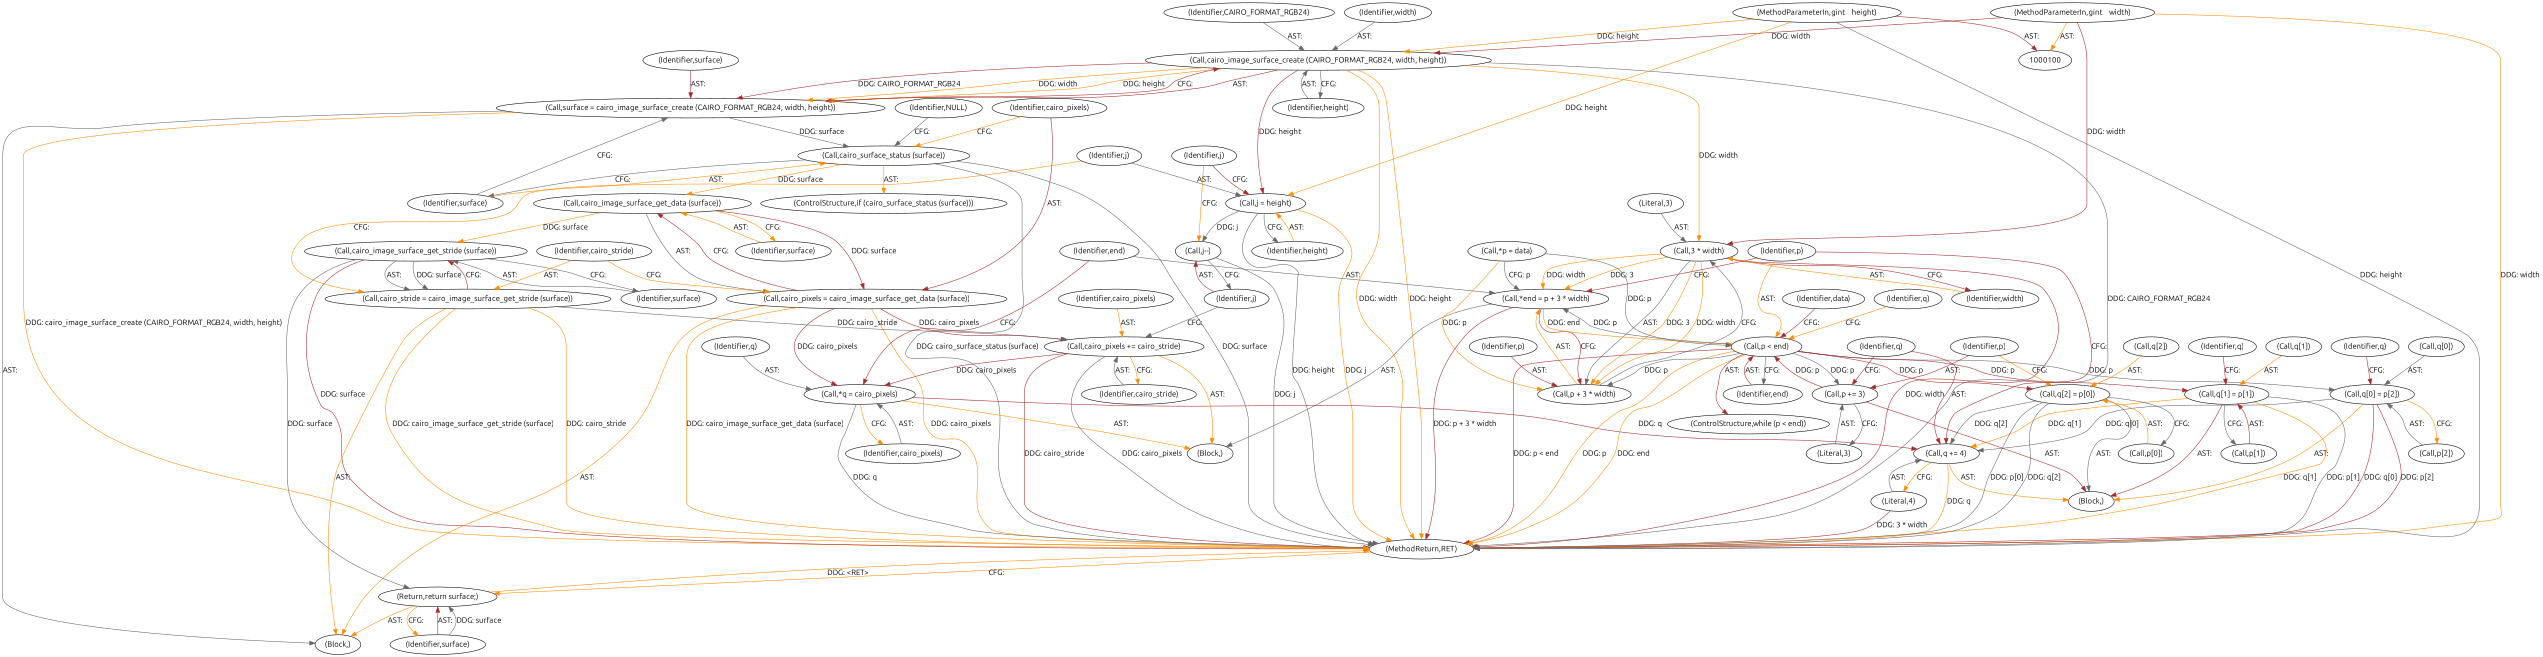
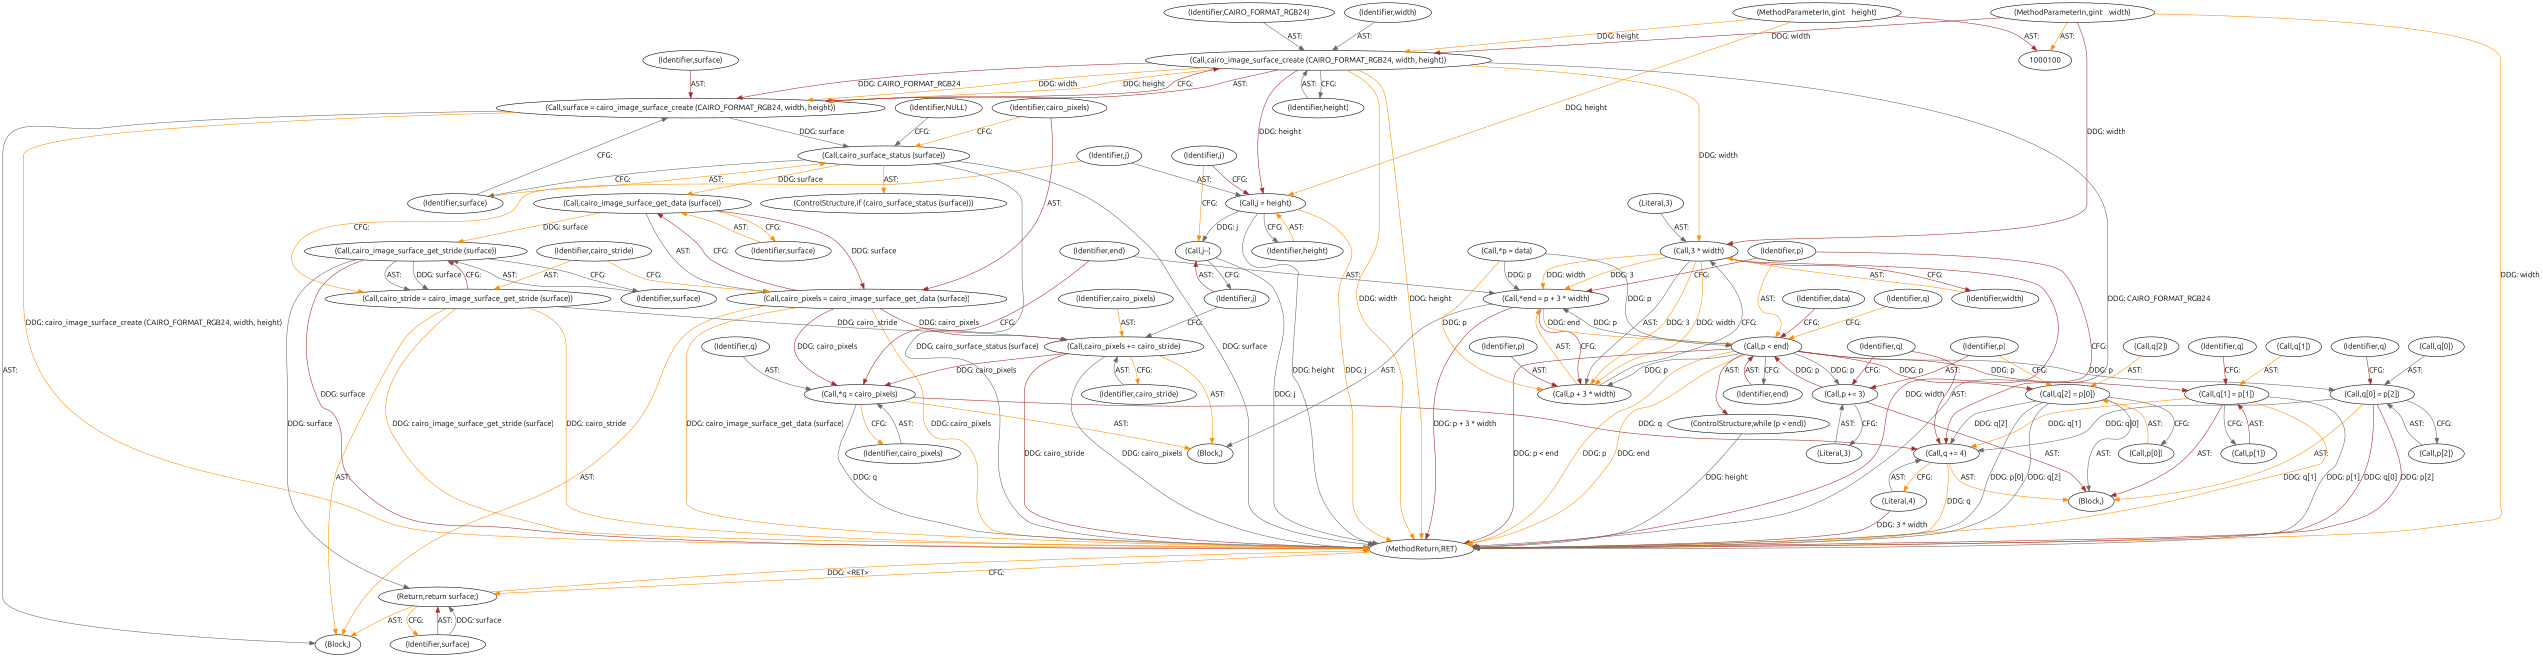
edge "(Call,*p = data)" -> "(Call,*end = p + 3 * width)": label "CFG: p" -> "DDG: p"
edge "(Call,q[0] = p[2])" -> "(Call,p[2])": color darkorange -> gray40
edge "(MethodParameterIn,gint    height)" -> "(MethodReturn,RET)": now "(ControlStructure,while (p < end))" -> "(MethodReturn,RET)"
